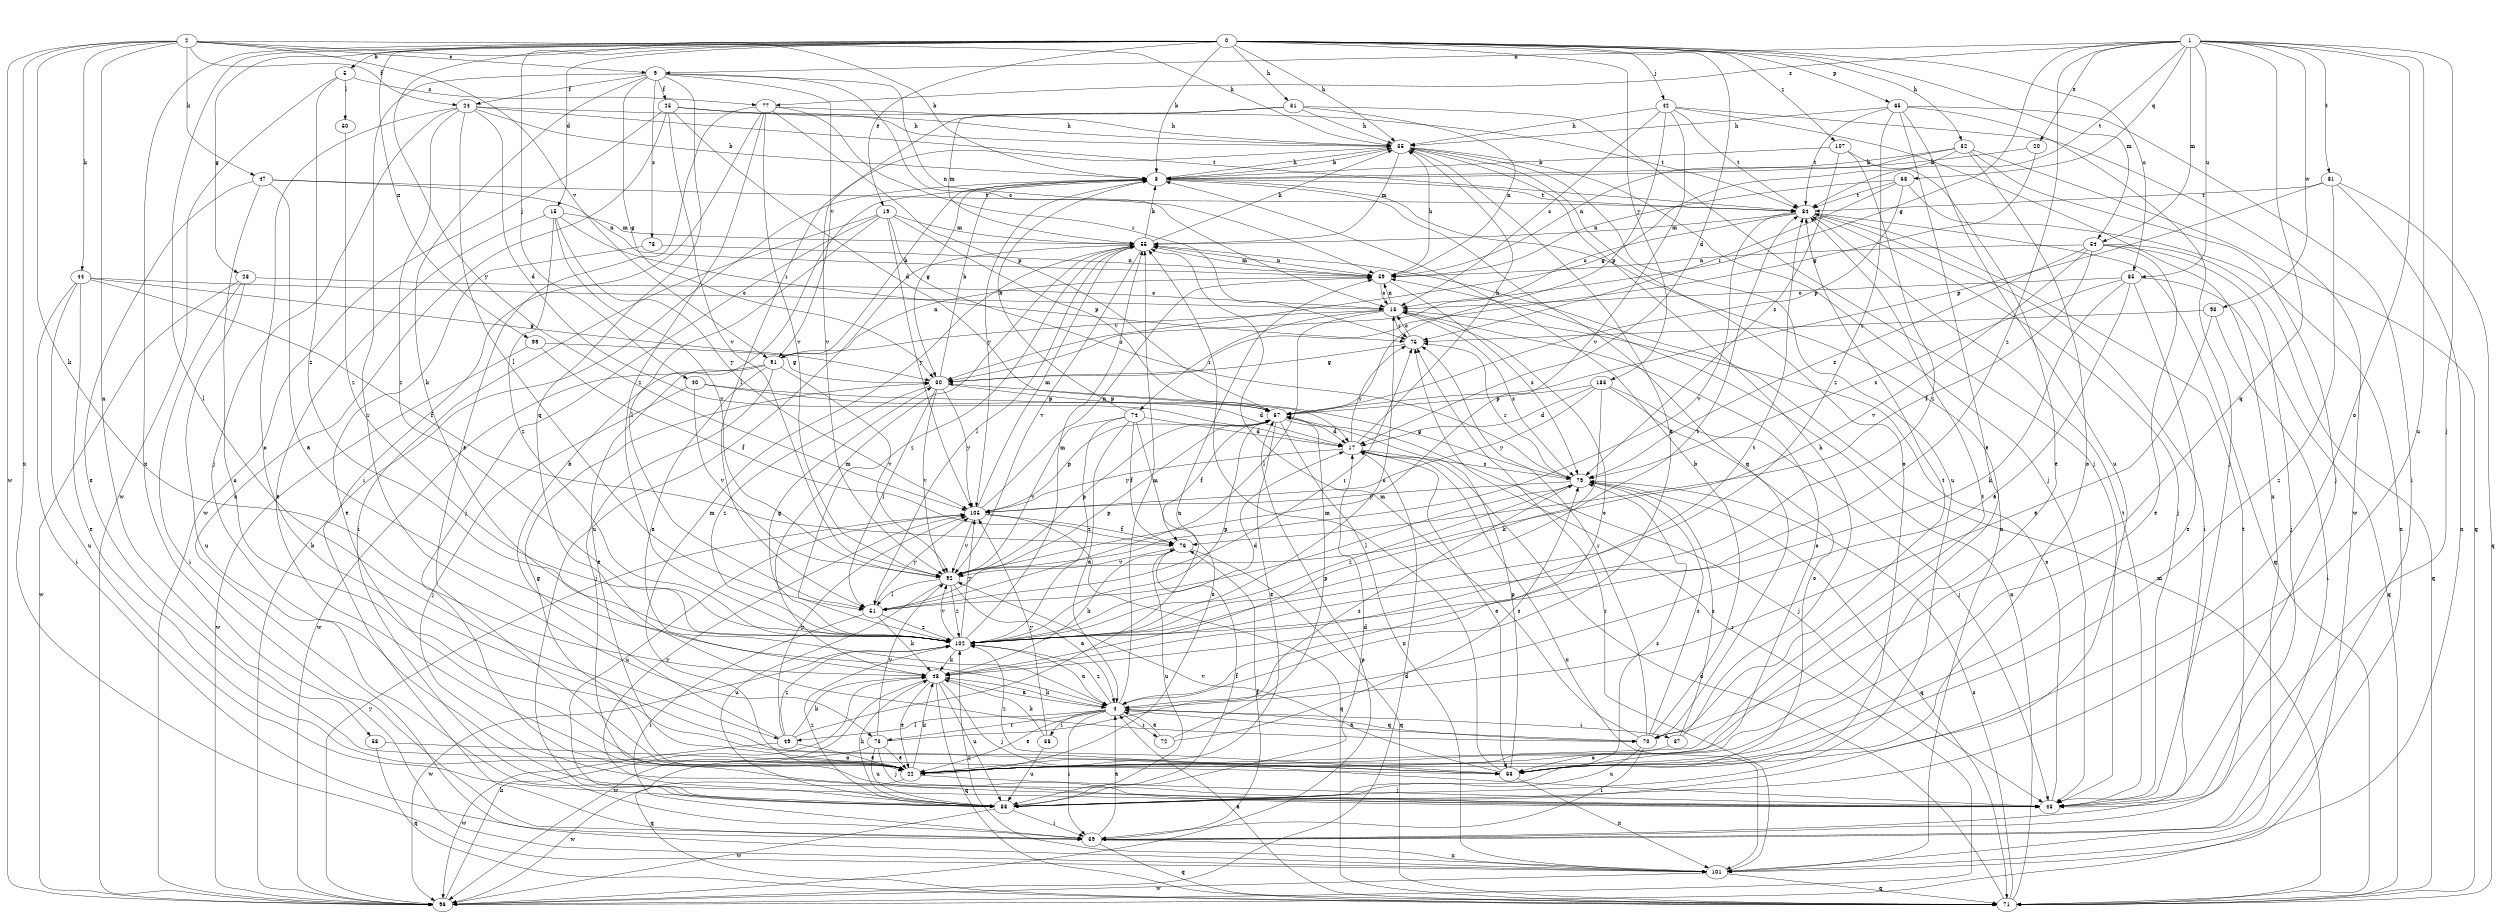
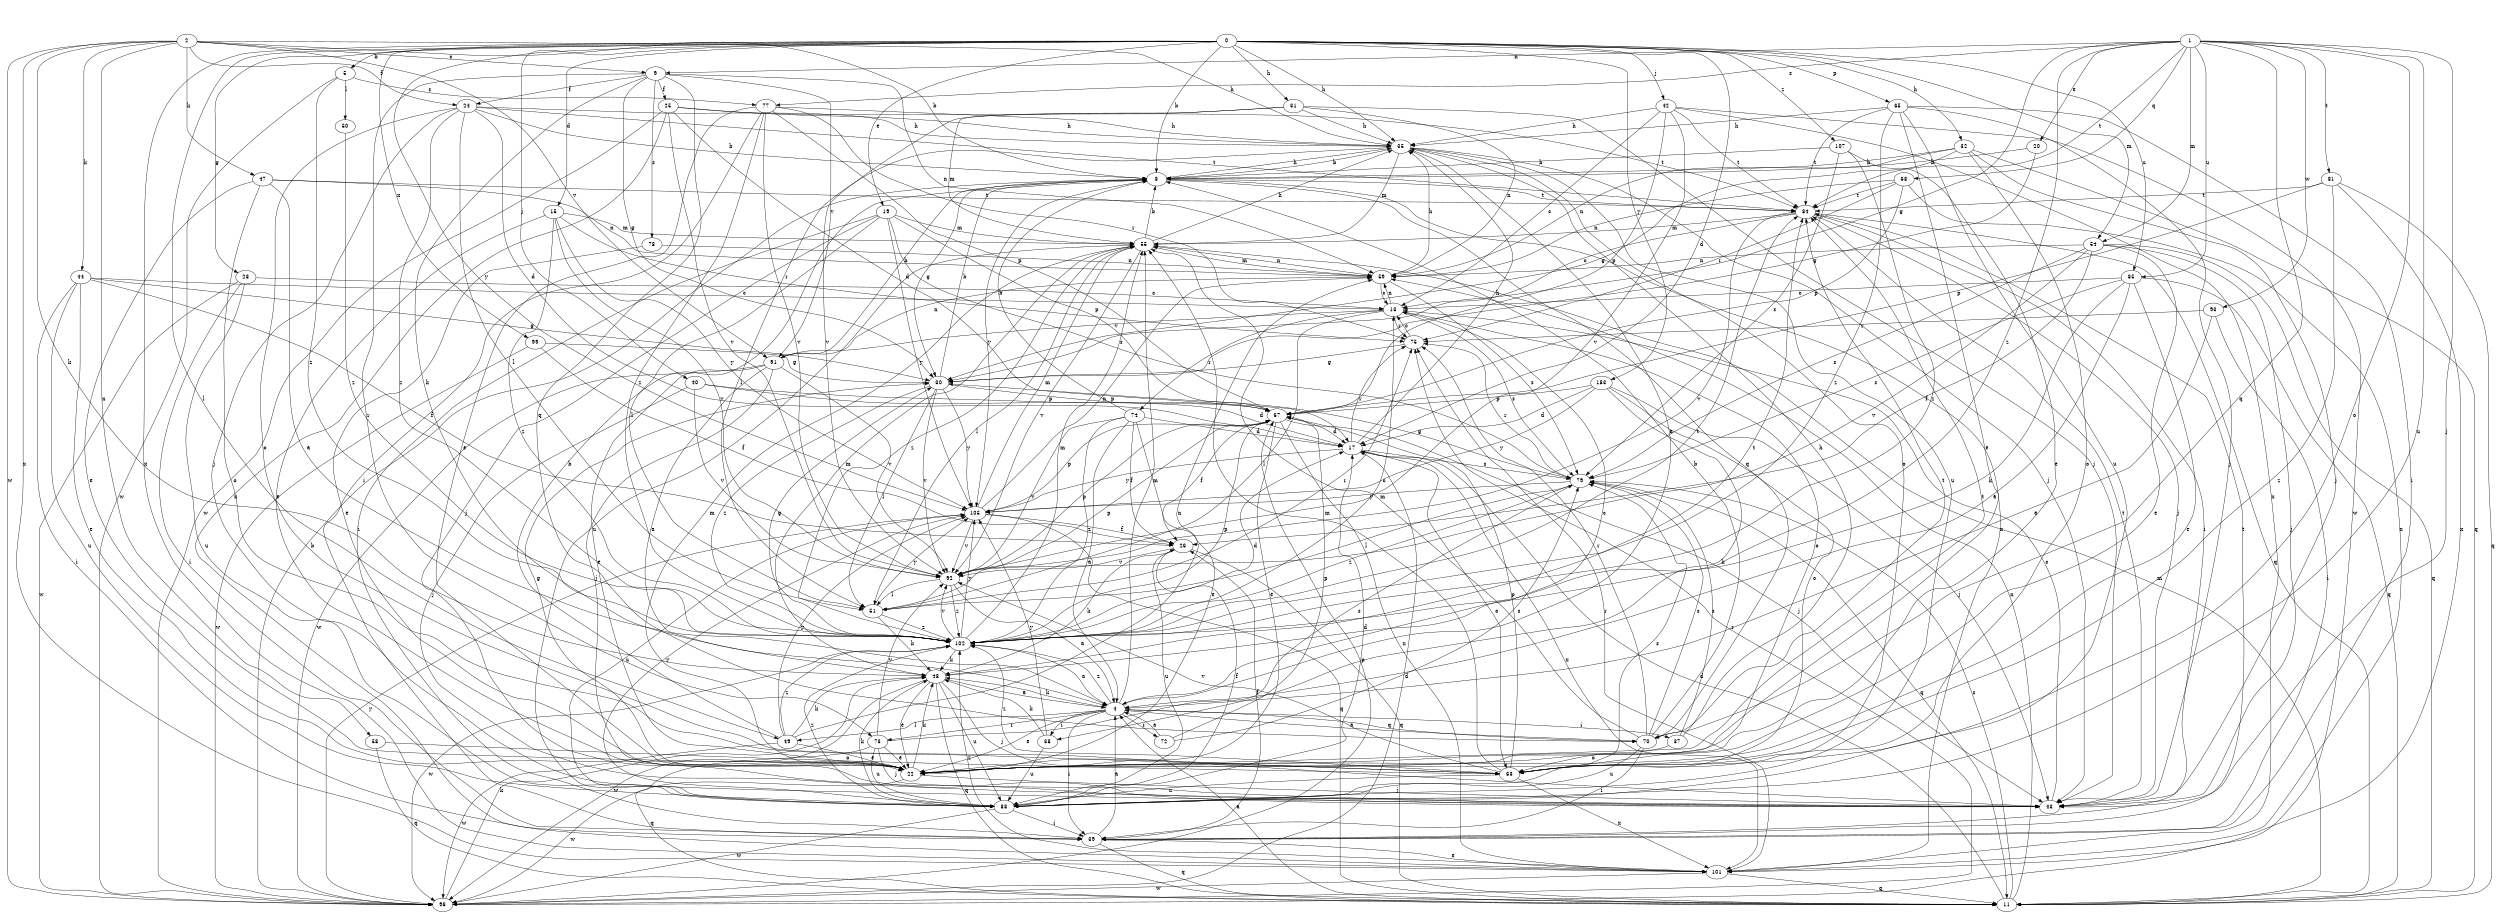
edge "9" -> "13": removed, label "c"
node "76": label "76" -> "26"
edge "183" -> "48": now "183" -> "38"
edge "92" -> "88": now "63" -> "88"
edge "51" -> "39": removed, label "i"
edge "39" -> "101": label "x" -> "e"
node "71": label "71" -> "11"
